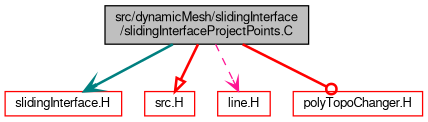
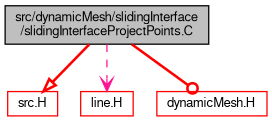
node "slidingInterface.H": removed
node "polyTopoChanger.H": label "polyTopoChanger.H" -> "dynamicMesh.H"
